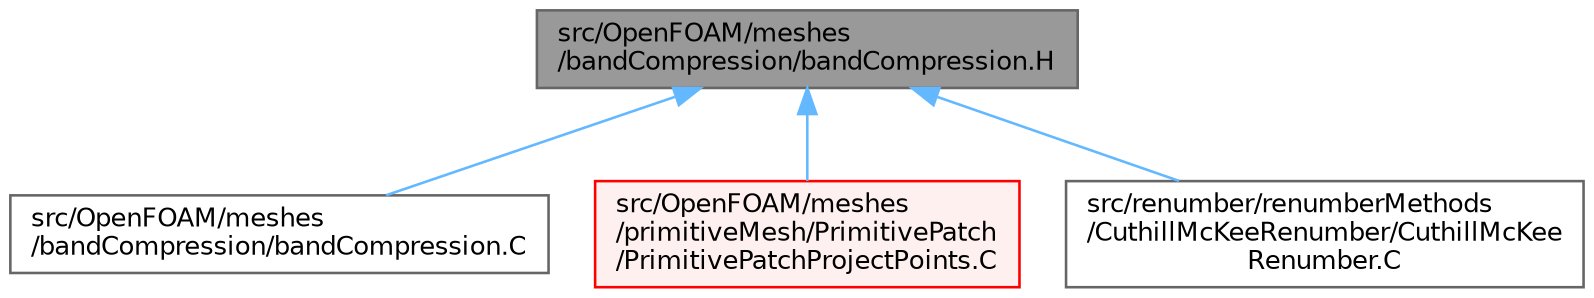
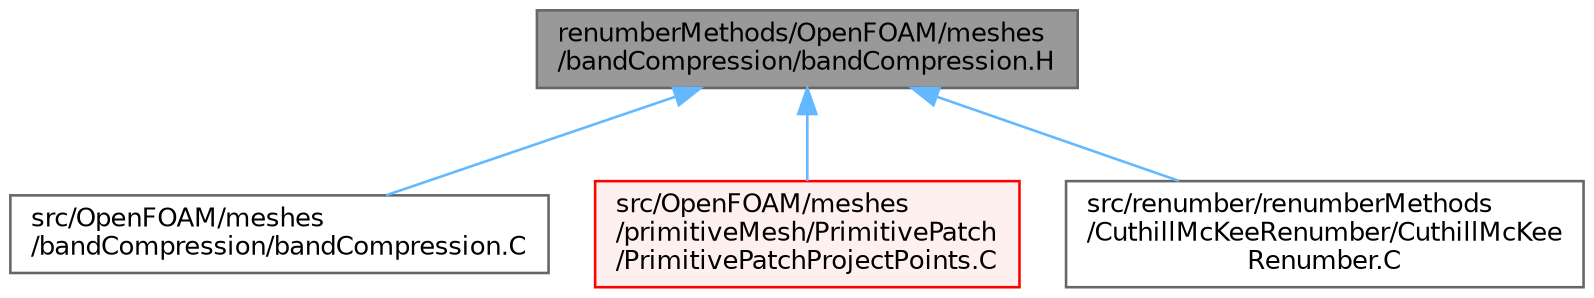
node "src/OpenFOAM/meshes /bandCompression/bandCompression.H": label "src/OpenFOAM/meshes /bandCompression/bandCompression.H" -> "renumberMethods/OpenFOAM/meshes /bandCompression/bandCompression.H"
